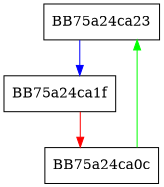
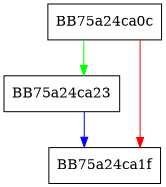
edge "BB75a24ca1f" -> "BB75a24ca0c": reversed
